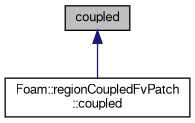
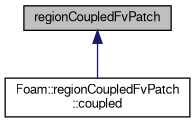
node "coupled": label "coupled" -> "regionCoupledFvPatch"
